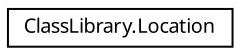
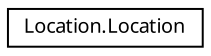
node "ClassLibrary.Location": label "ClassLibrary.Location" -> "Location.Location"
